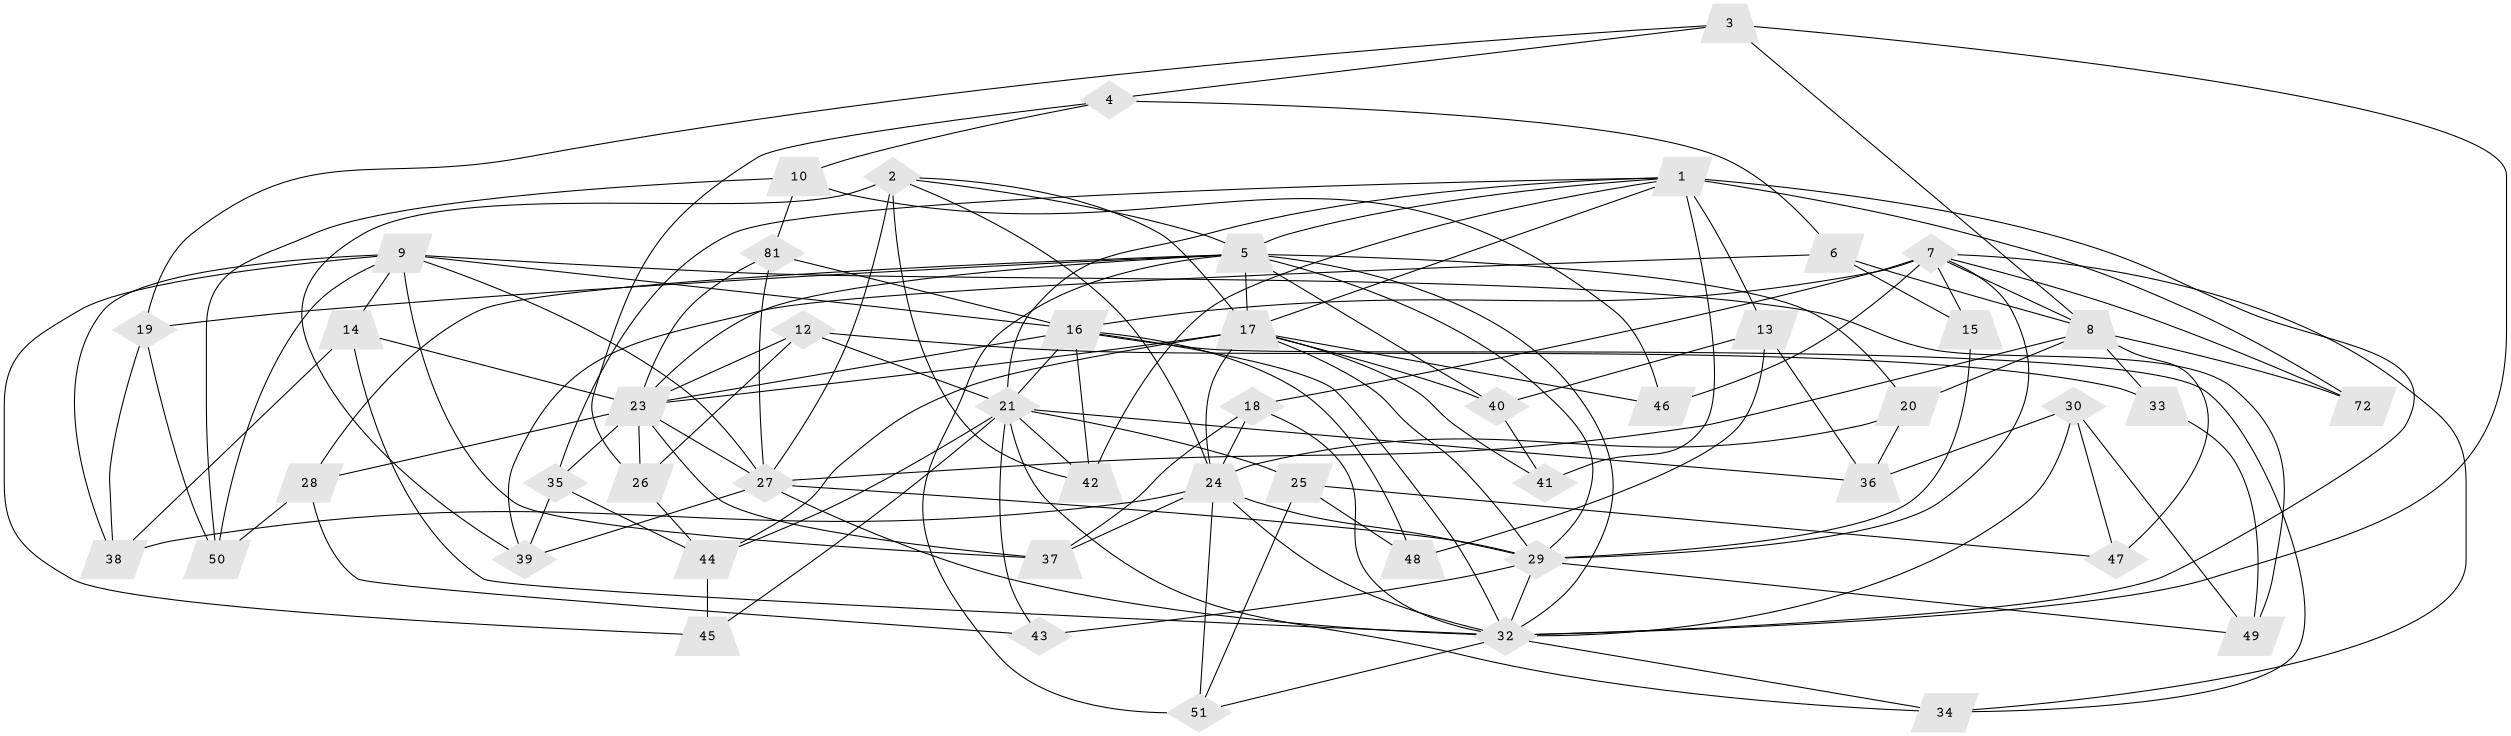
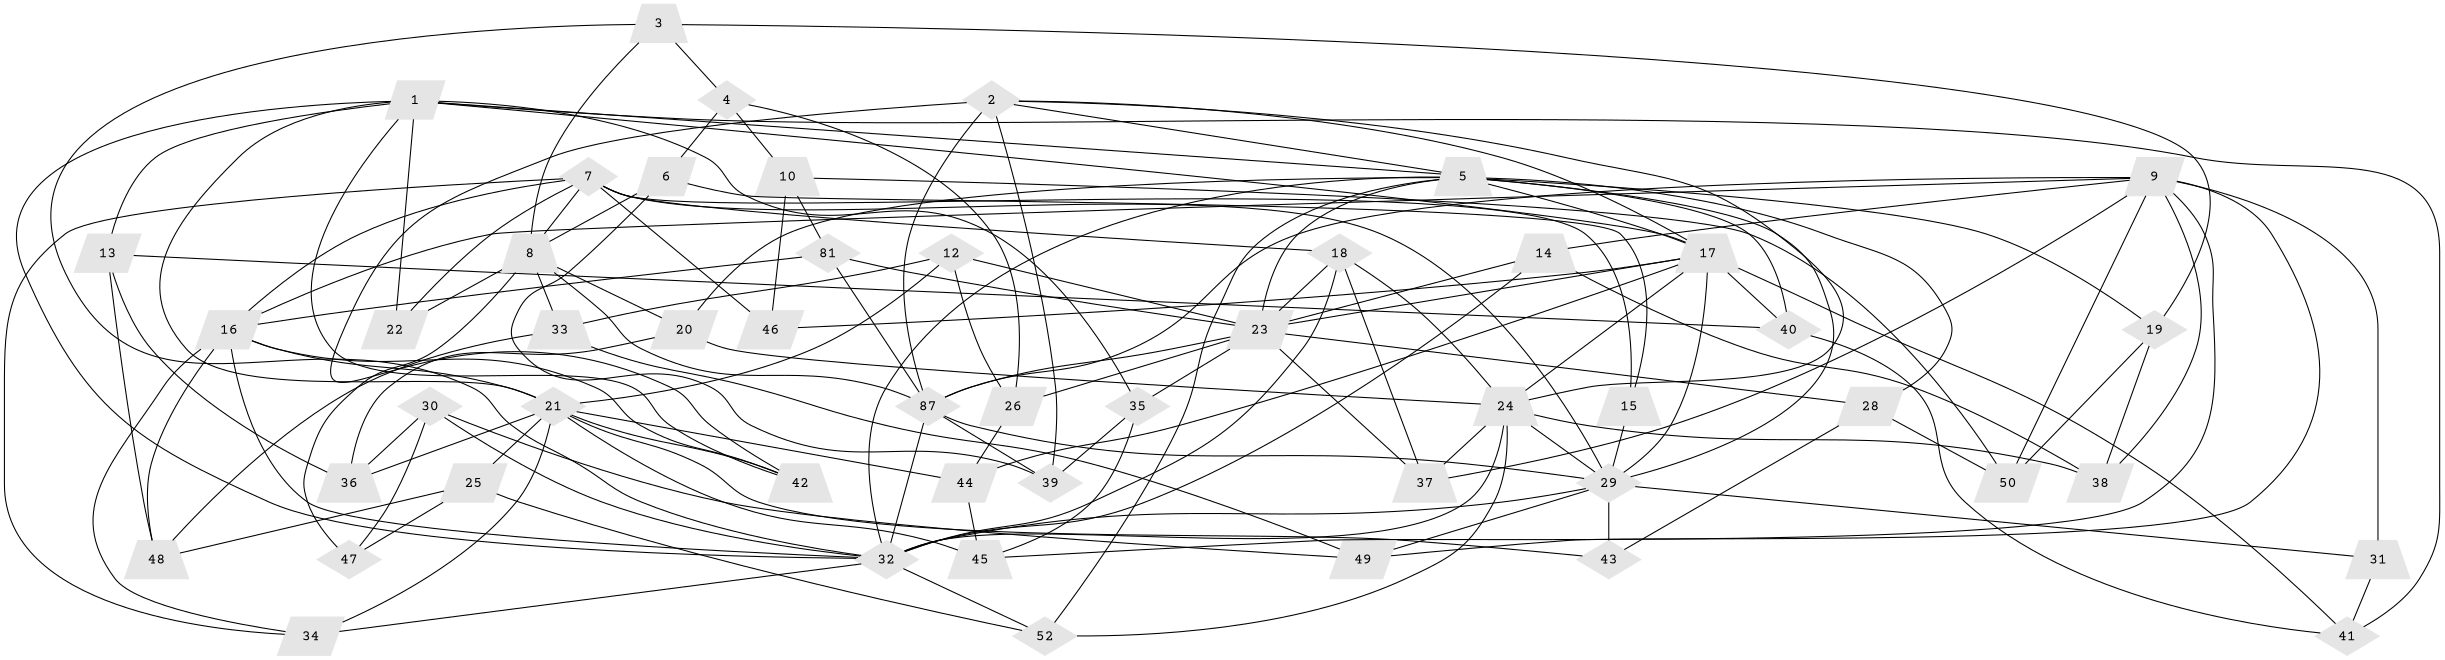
edge "16" -- "23": now "18" -- "23"
edge "33" -- "48": added
node "72": label "72" -> "22"
node "27": label "27" -> "87"
edge "35" -- "44": now "35" -- "45"
node "31": added
node "51": label "51" -> "52"
